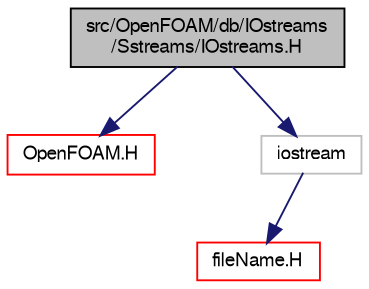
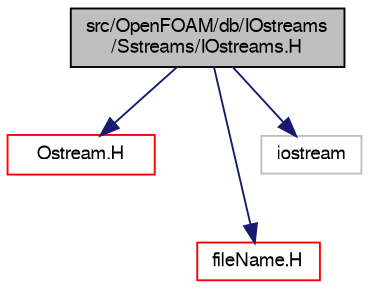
node "OpenFOAM.H": label "OpenFOAM.H" -> "Ostream.H"
edge "iostream" -> "fileName.H": now "src/OpenFOAM/db/IOstreams /Sstreams/IOstreams.H" -> "fileName.H"
